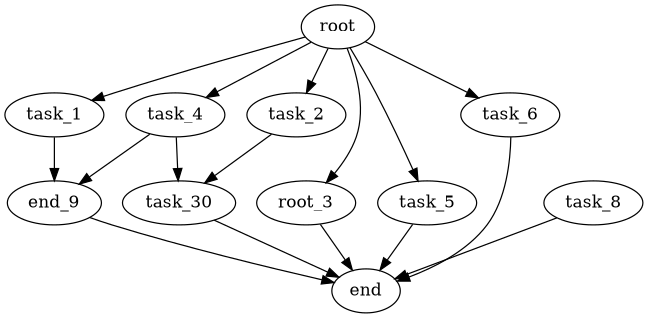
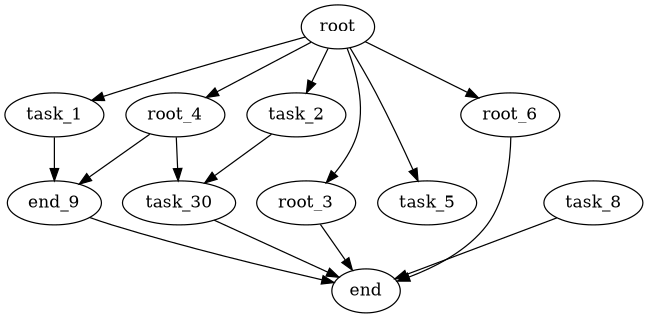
node "task_4": label "task_4" -> "root_4"
node "task_6": label "task_6" -> "root_6"
edge "task_5" -> "end": removed
